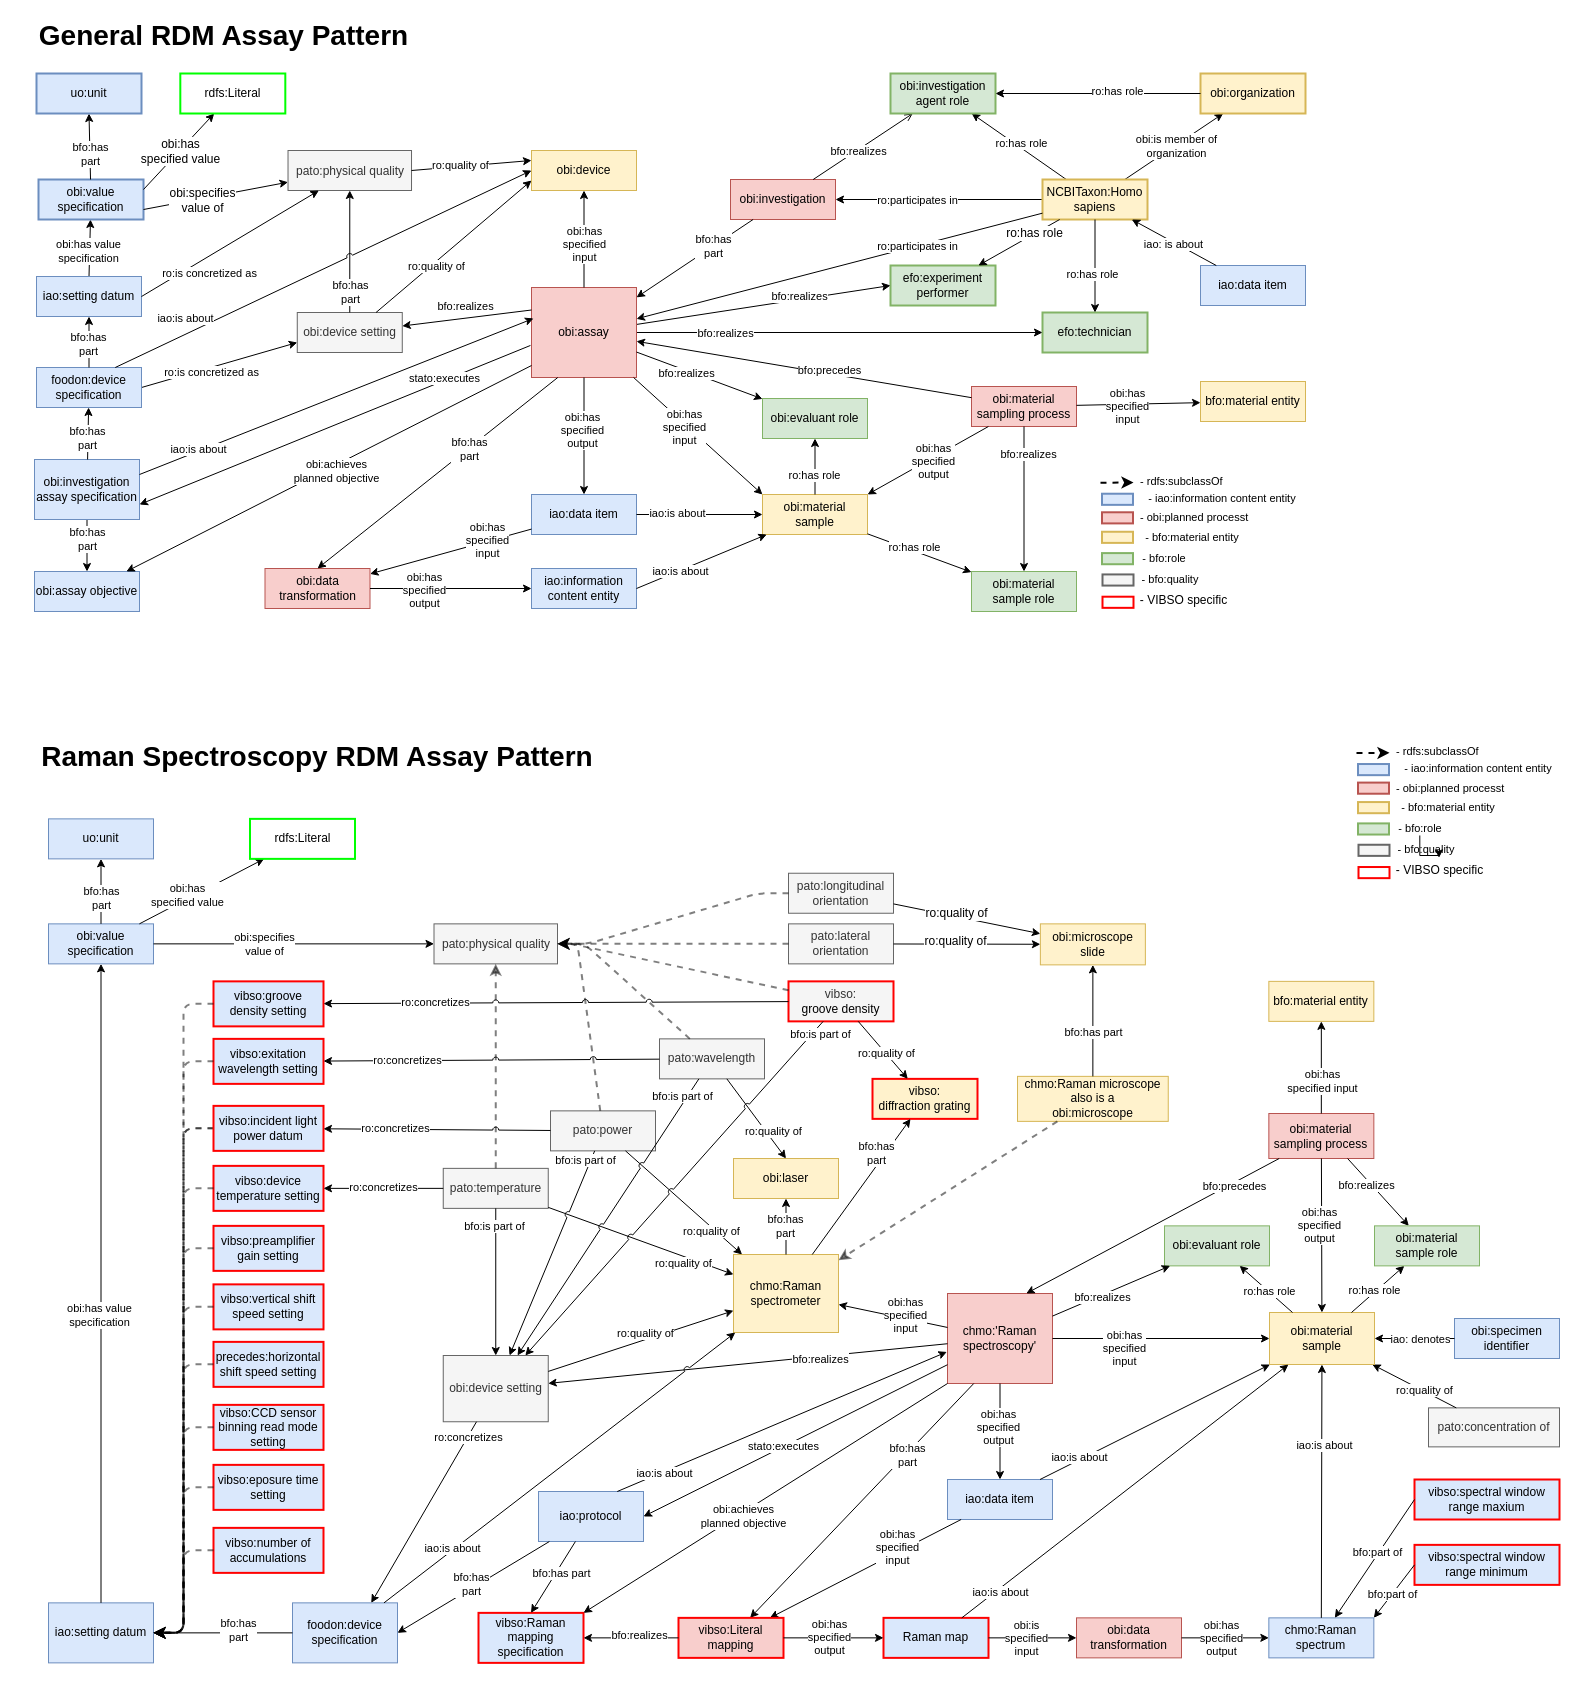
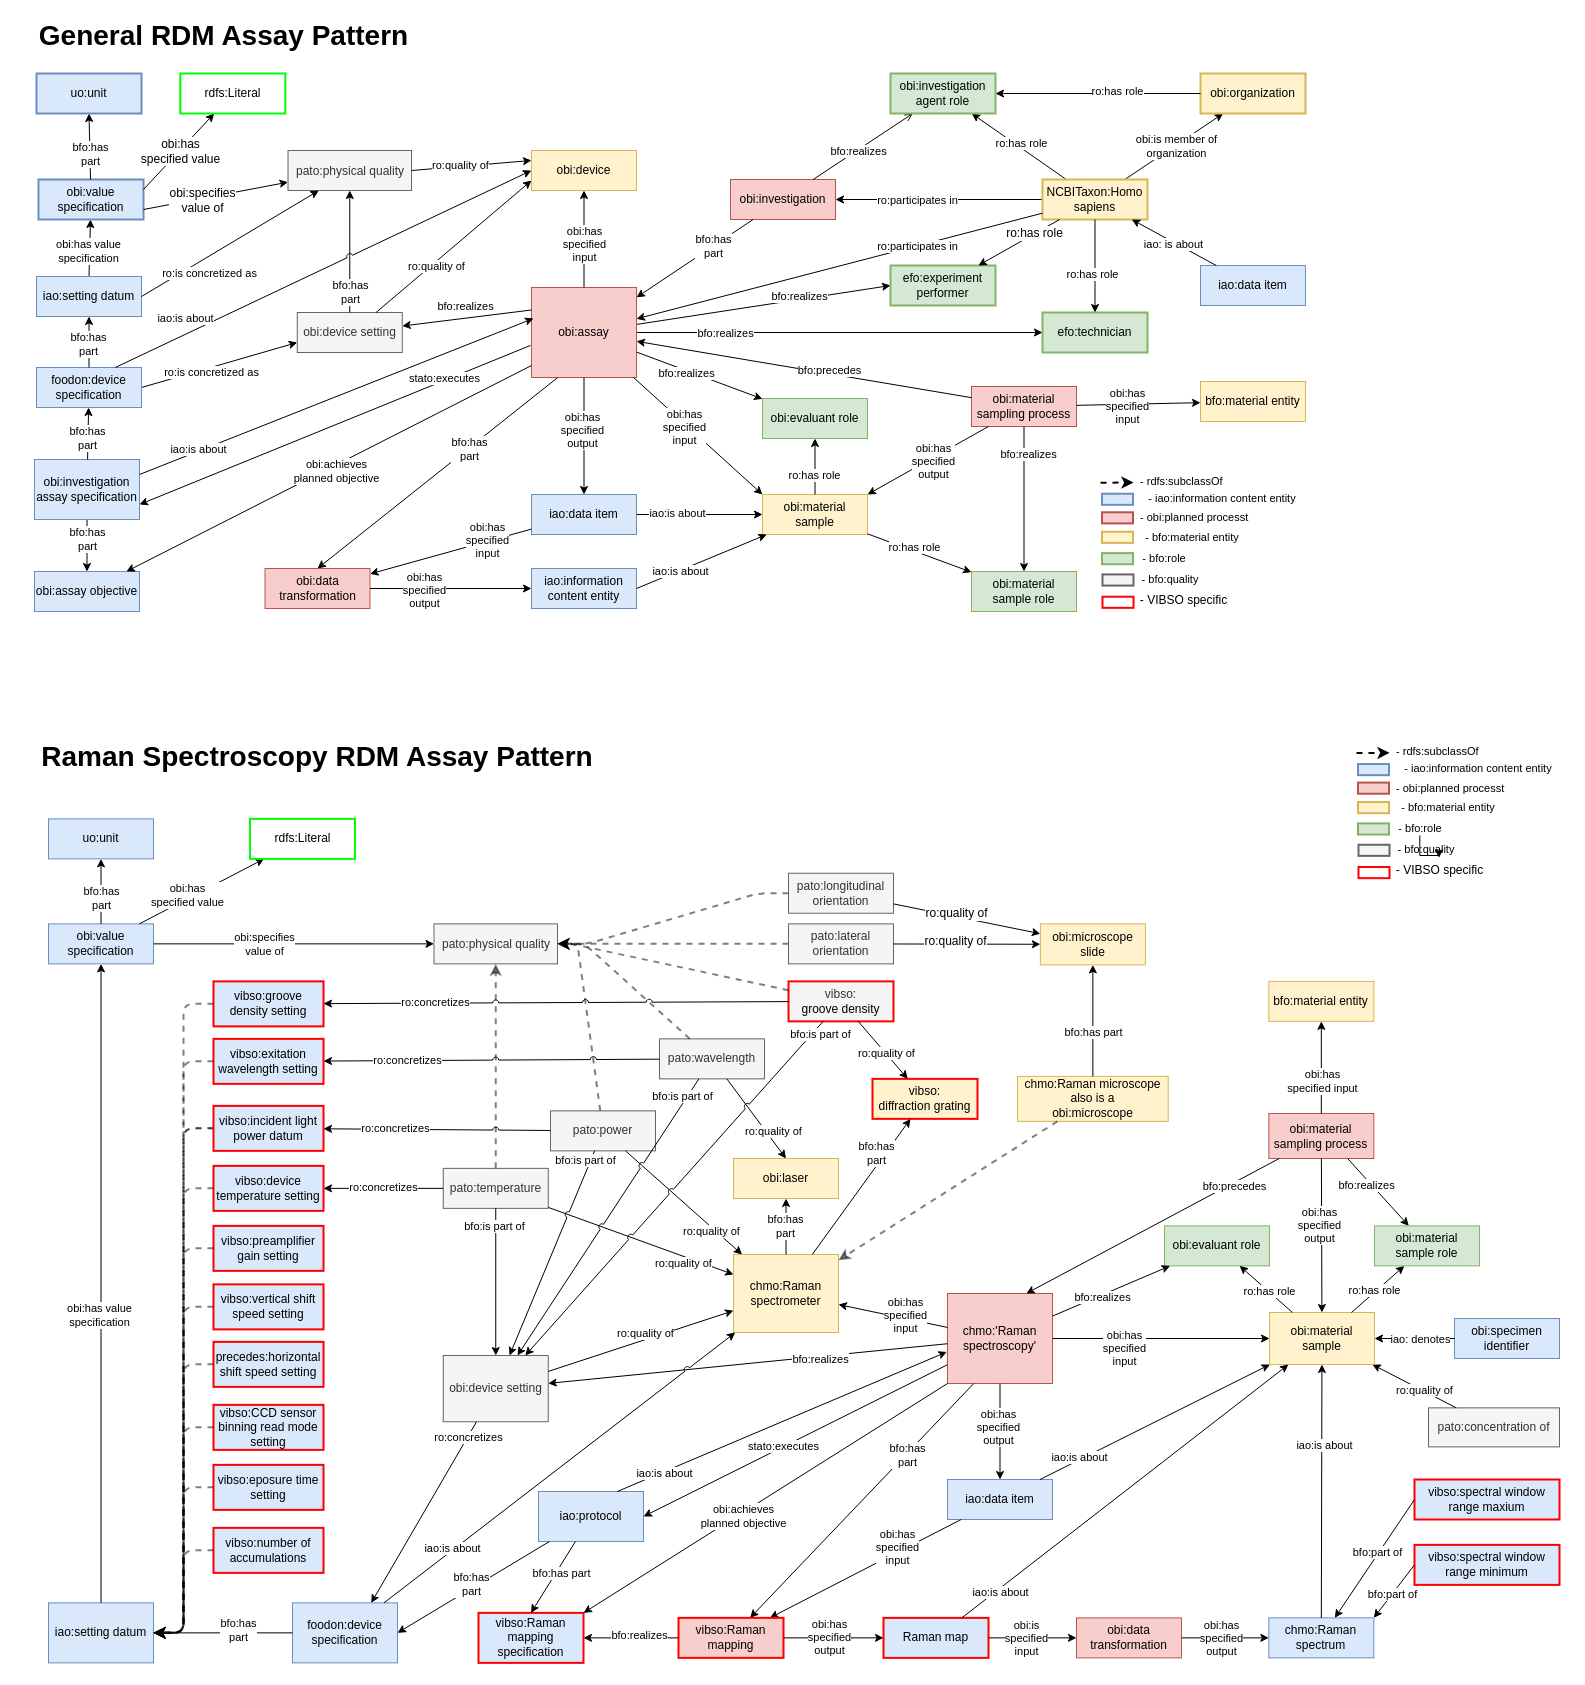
node "vibso:Literal mapping": label "vibso:Literal mapping" -> "vibso:Raman mapping"
